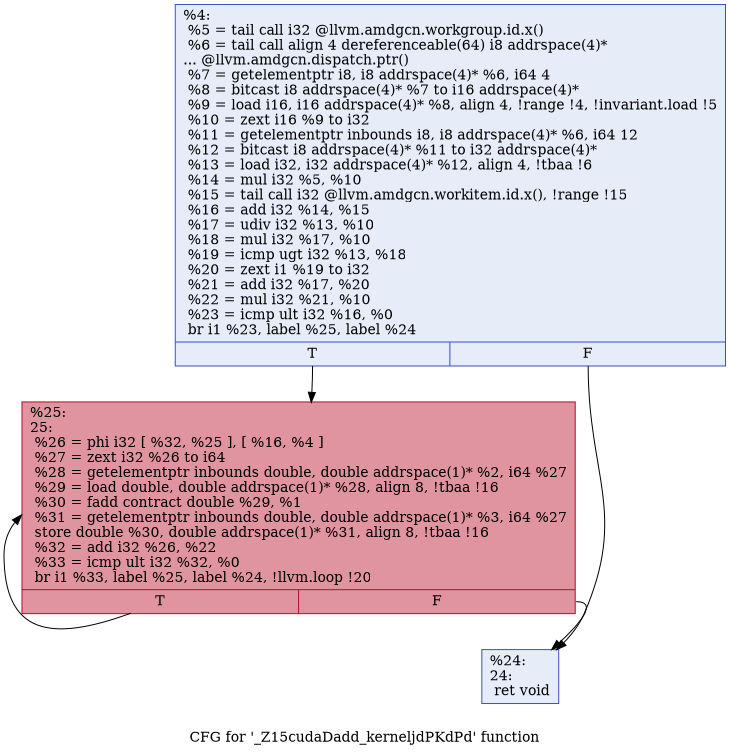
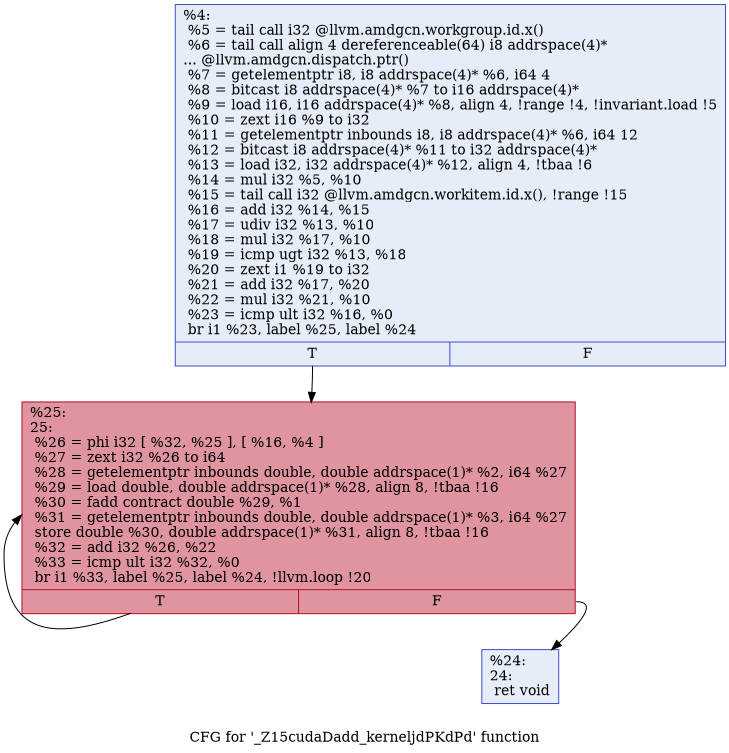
edge "%4:" -> "%24:": removed
